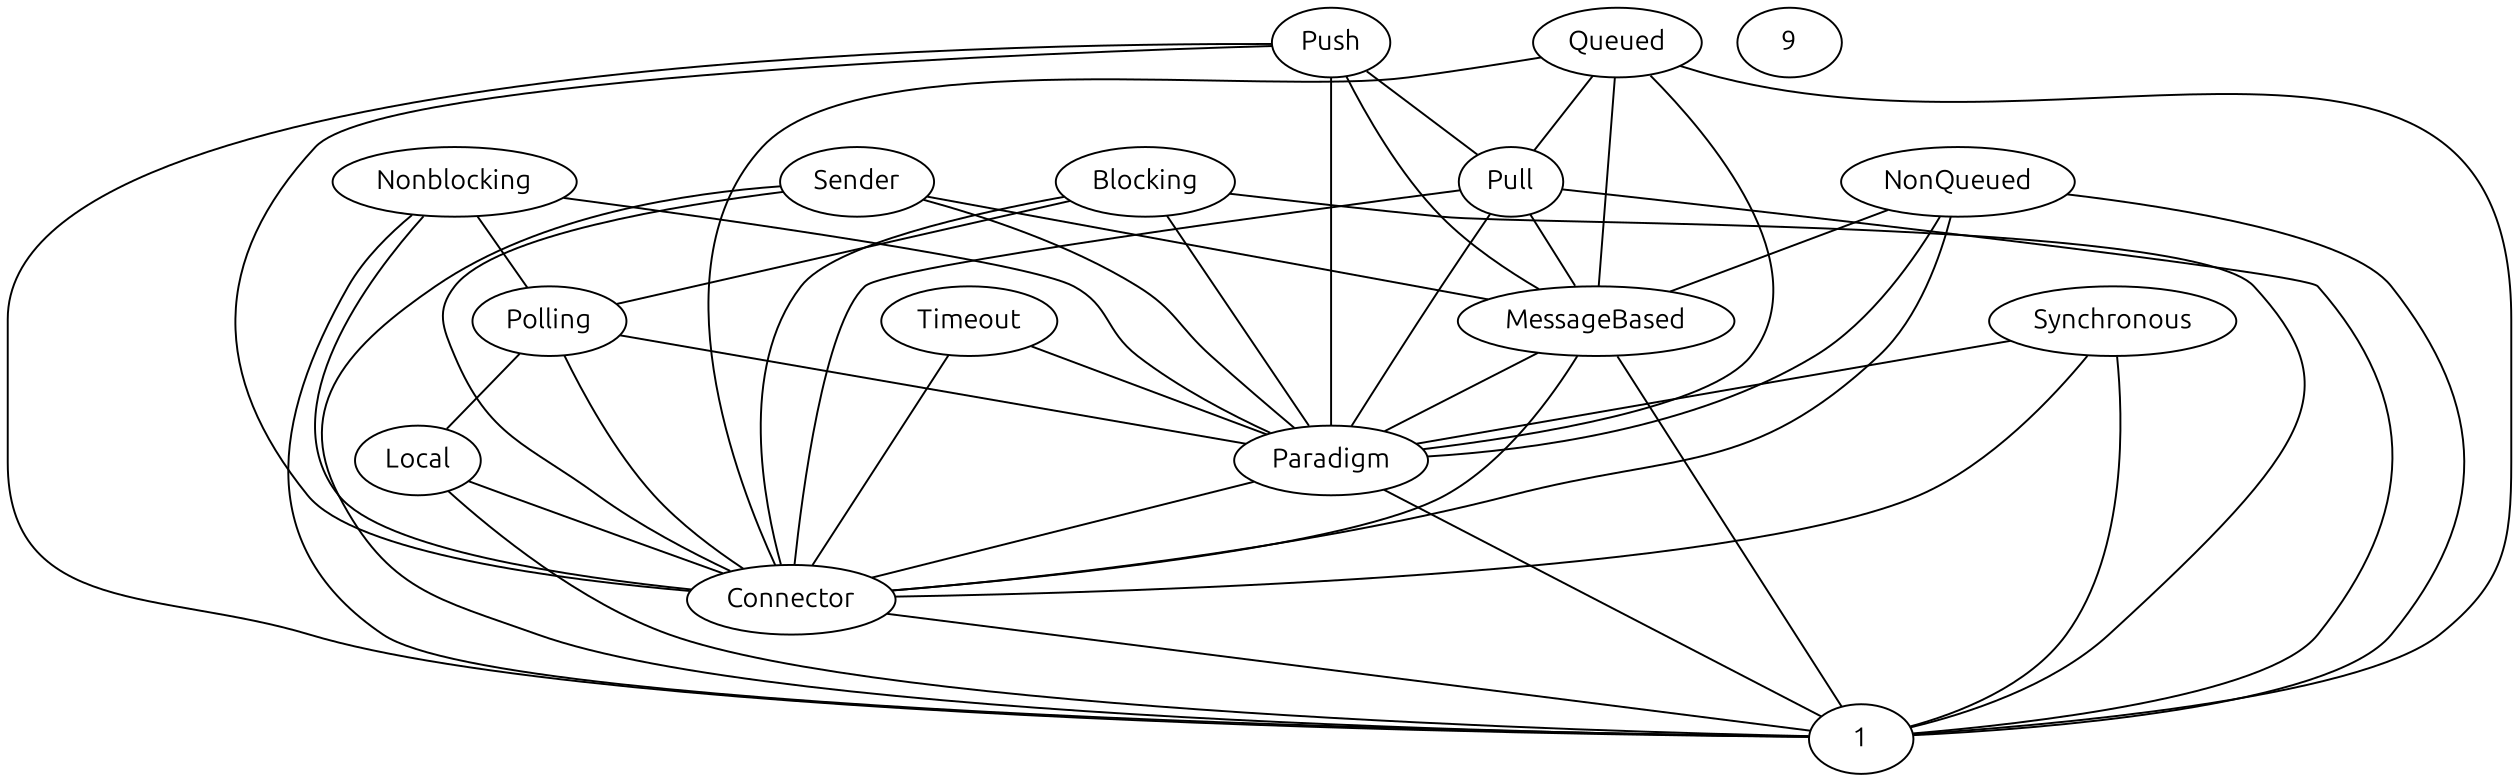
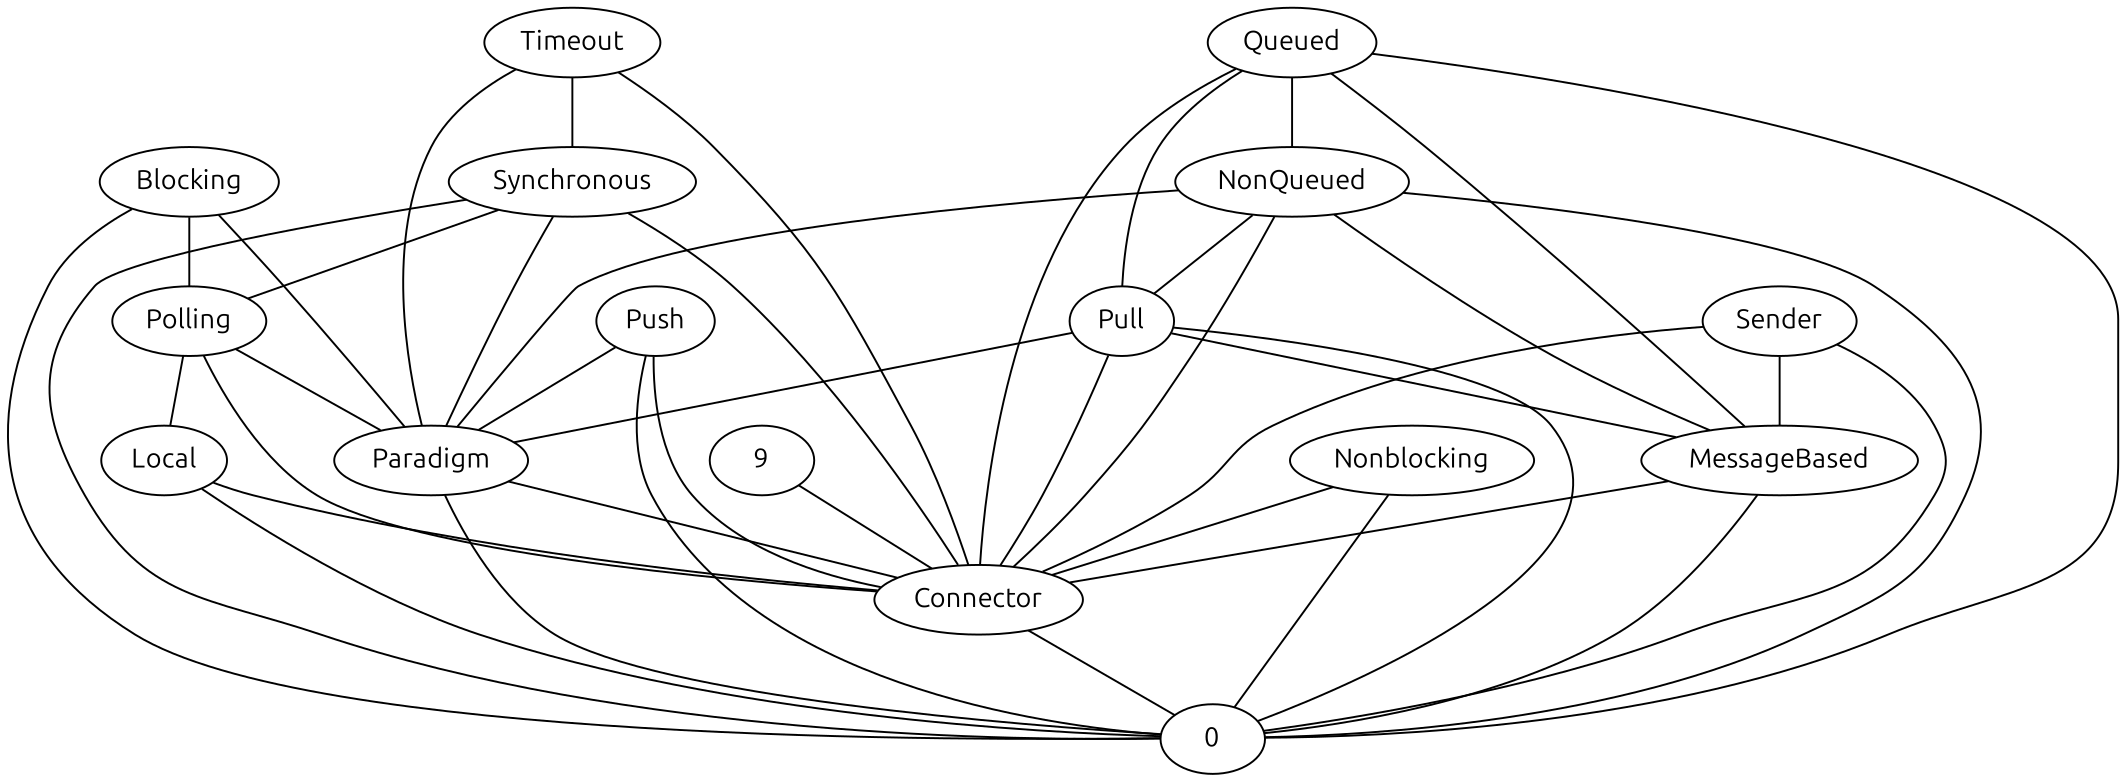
edge "Timeout" -- "Synchronous": added
edge "Push" -- "Pull": now "NonQueued" -- "Pull"
edge "Push" -- "MessageBased": removed
edge "Nonblocking" -- "Polling": now "Synchronous" -- "Polling"
edge "Nonblocking" -- "Paradigm": removed
edge "Sender" -- "Paradigm": removed
edge "Blocking" -- "Connector": now "9" -- "Connector"
edge "Queued" -- "Paradigm": now "Queued" -- "NonQueued"
edge "MessageBased" -- "Paradigm": removed
node "1": label "1" -> "0"
